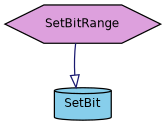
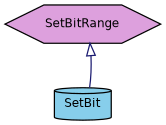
edge "SetBitRange" -> "SetBit": reversed
